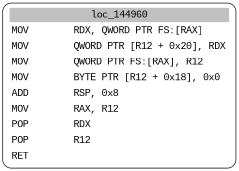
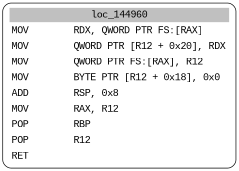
node "loc_144960": text "POP        RDX" -> "POP        RBP"
